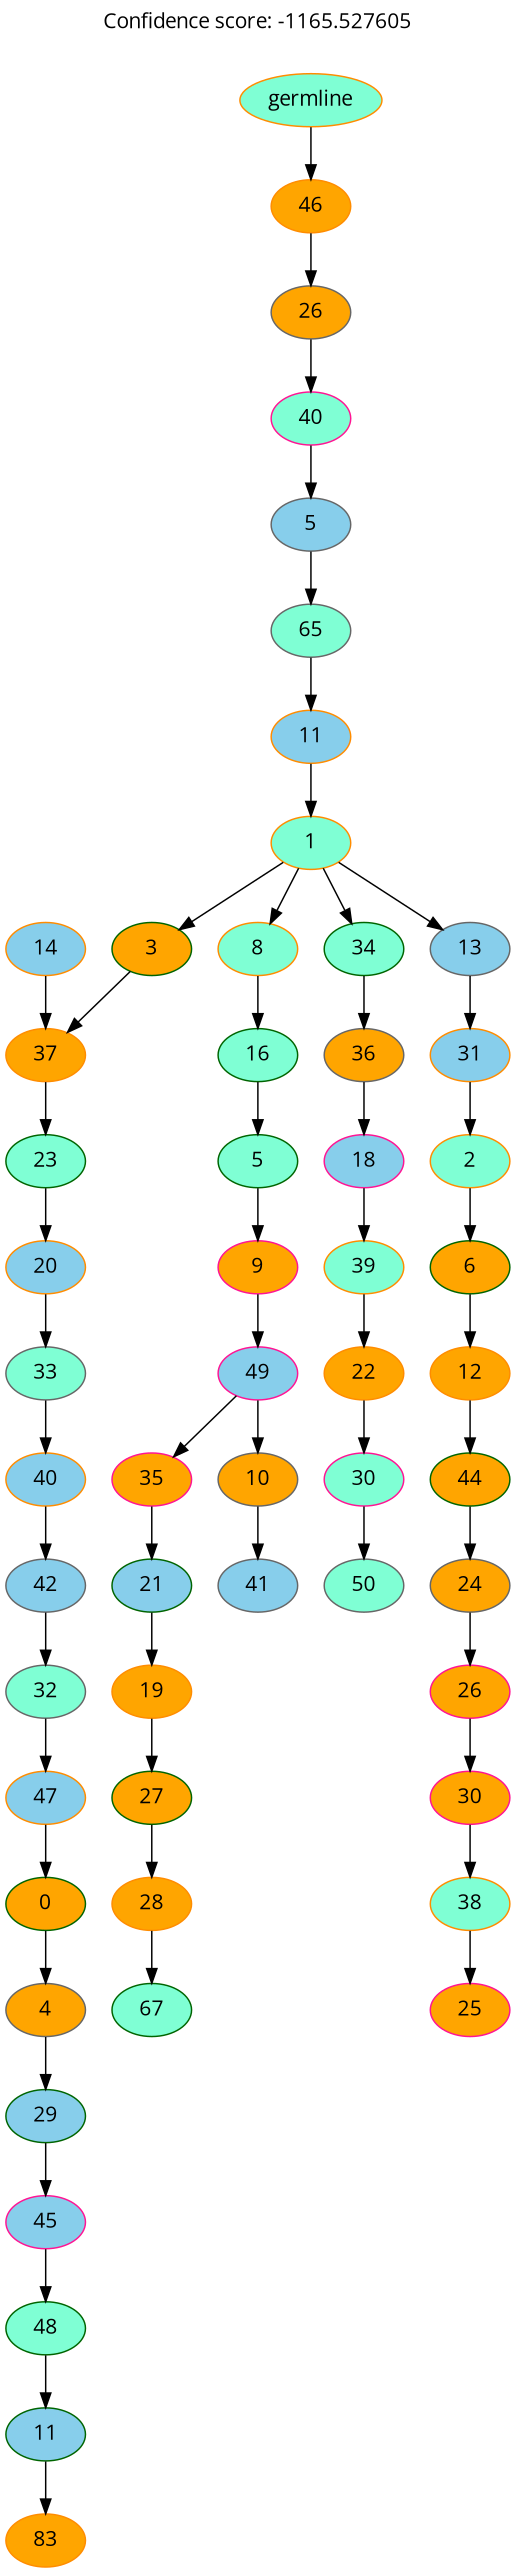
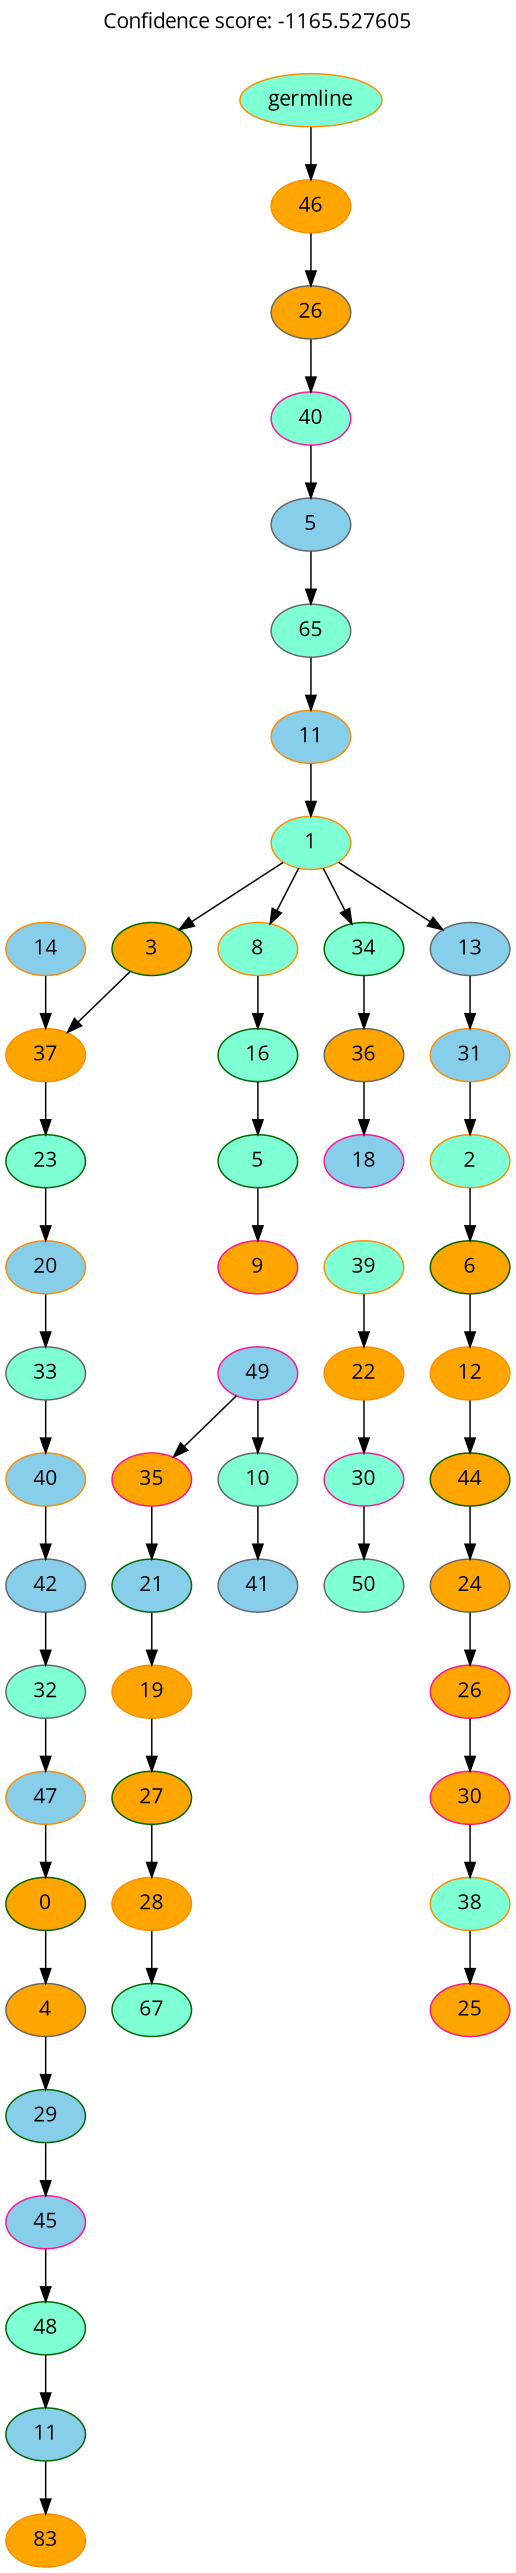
edge "18" -> "39": removed
edge "9" -> "49": removed
node "10": fillcolor orange -> aquamarine
